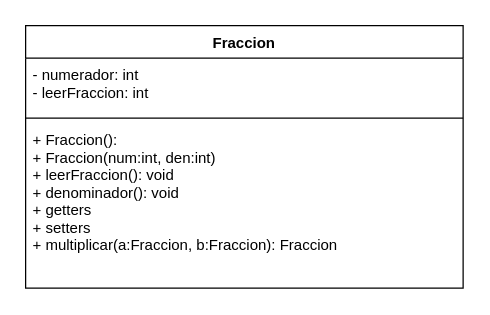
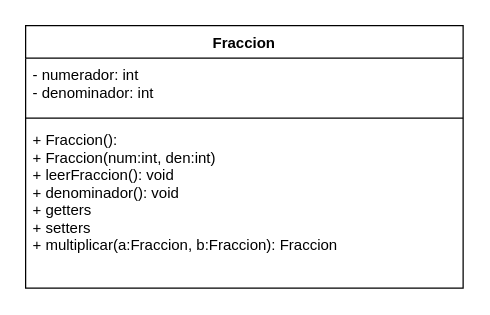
node "- numerador: int - leerFraccion: int": label "- numerador: int - leerFraccion: int" -> "- numerador: int - denominador: int"
